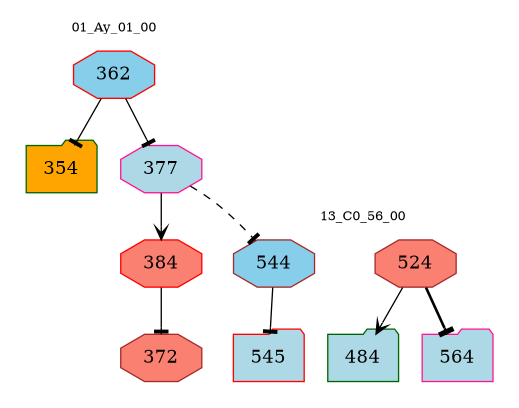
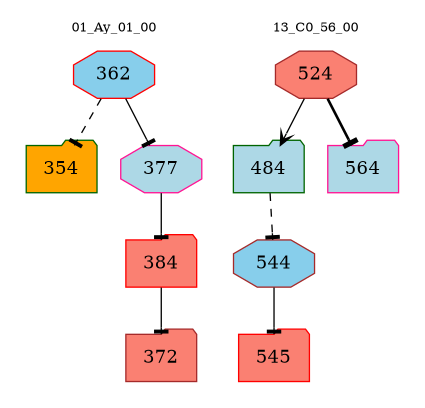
edge "362" -> "354": style solid -> dashed
edge "377" -> "384": arrowhead vee -> tee
edge "377" -> "544": now "484" -> "544"
node "384": shape octagon -> folder
node "372": shape octagon -> folder
node "545": fillcolor lightblue -> salmon
